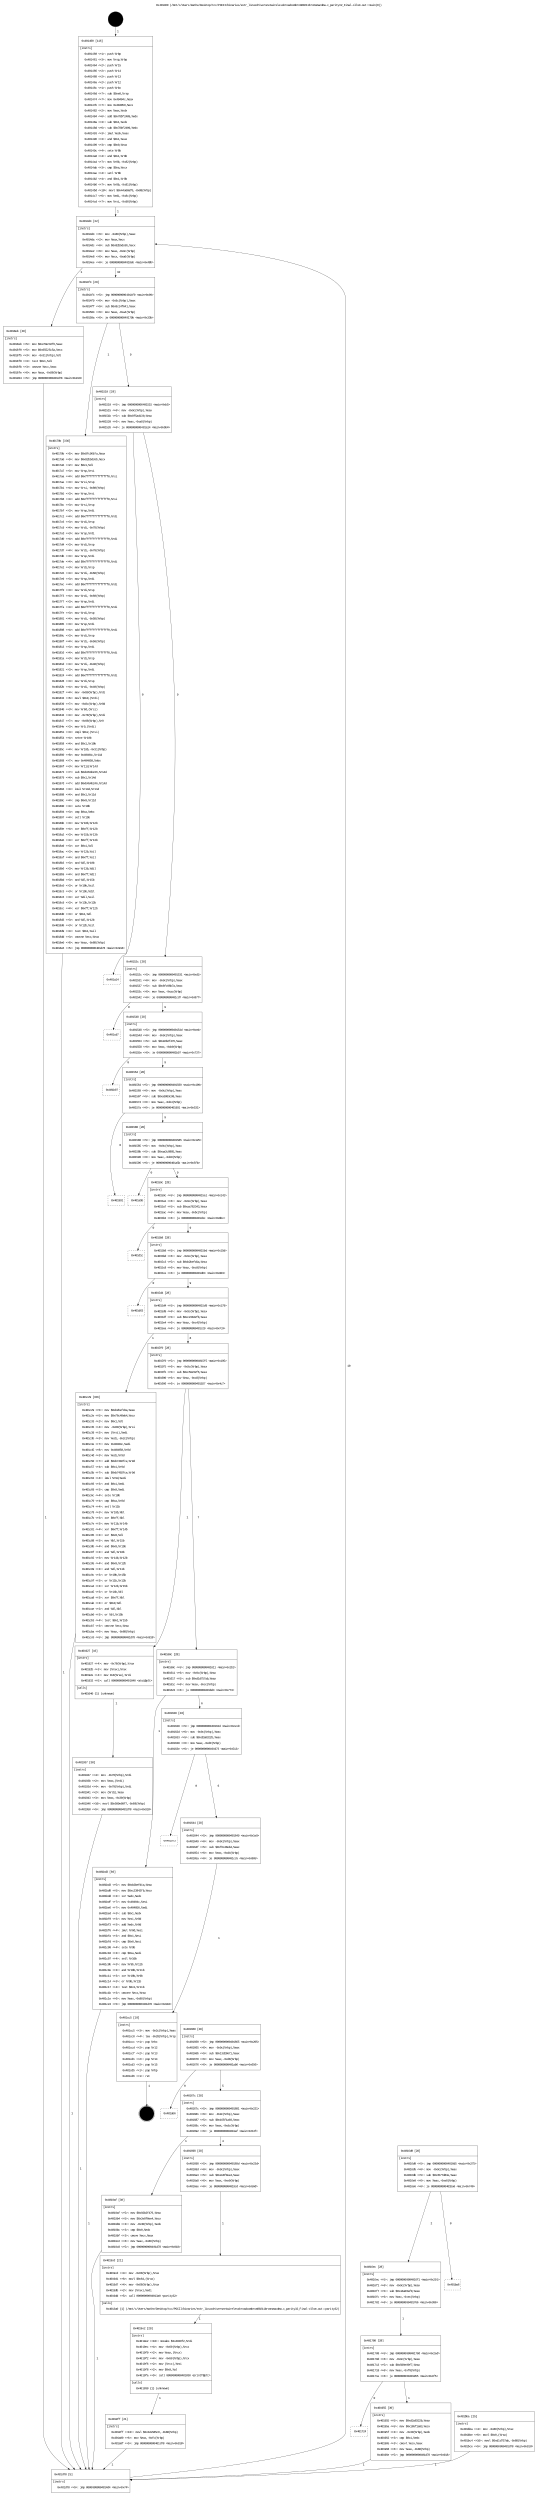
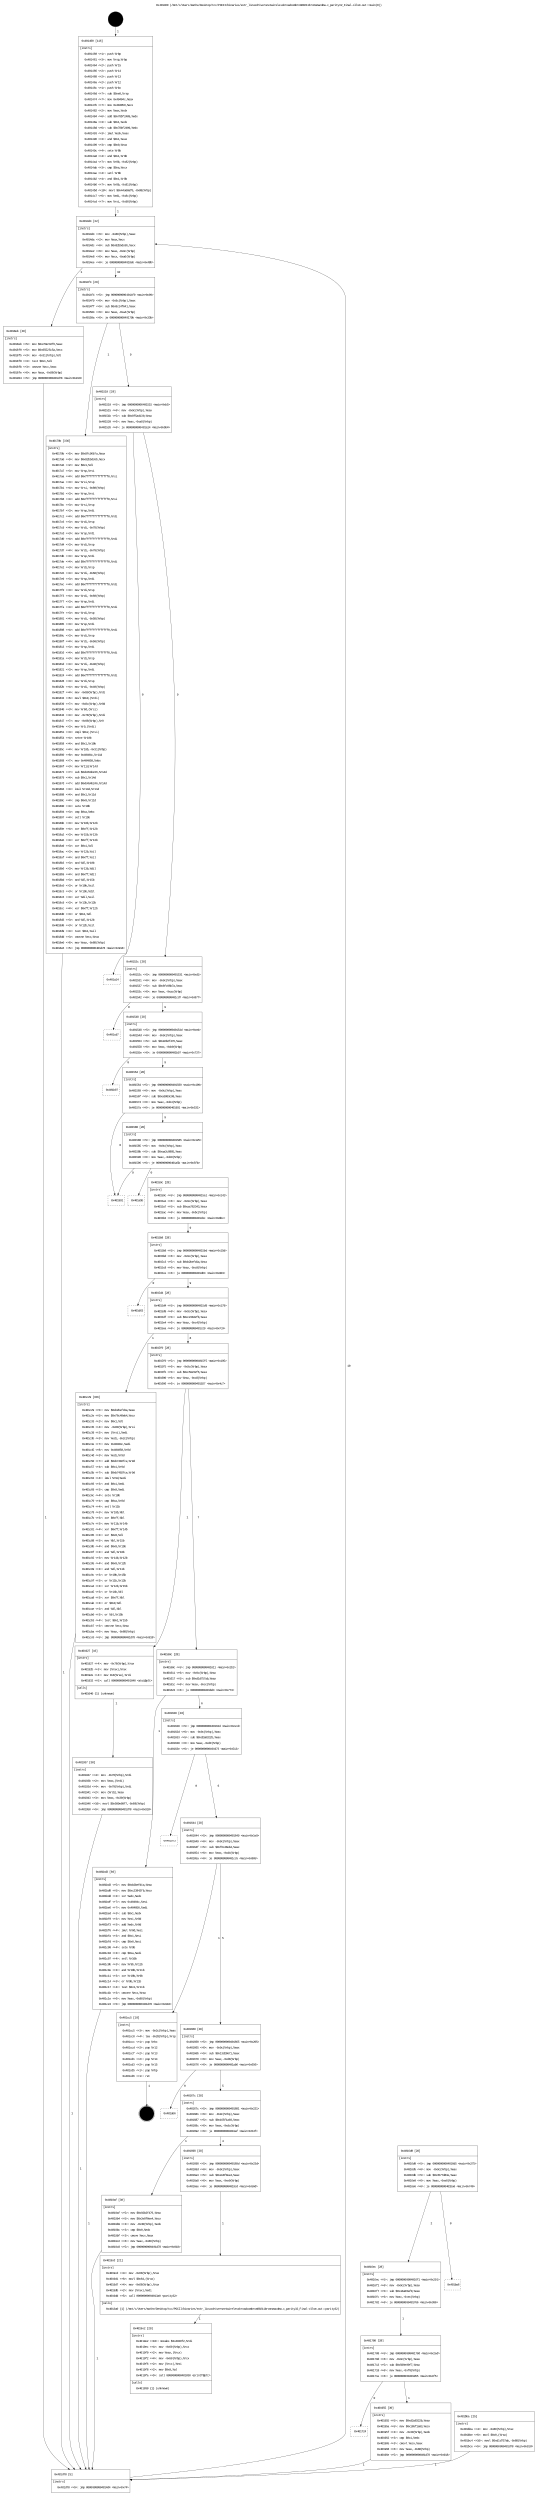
edge "0x401580 [28]" -> "0x40159c [28]": now "0x401580 [28]" -> "0x401991"
node "0x401d1c": removed
edge "0x401644 [28]" -> "0x401660 [28]": added, label "5"
node "0x4019ff [21]": removed
